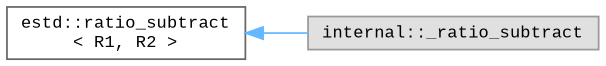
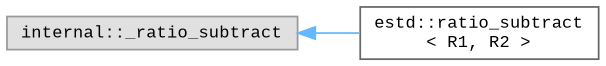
edge "internal::_ratio_subtract" -> "estd::ratio_subtract < R1, R2 >": reversed
